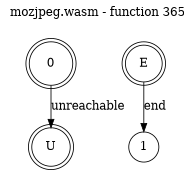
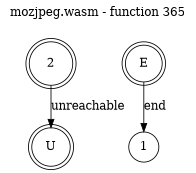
node "0": label "0" -> "2"
